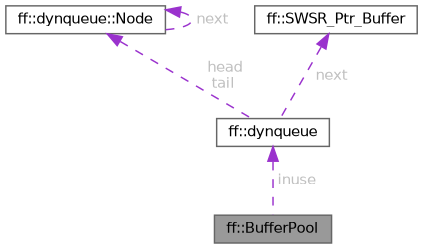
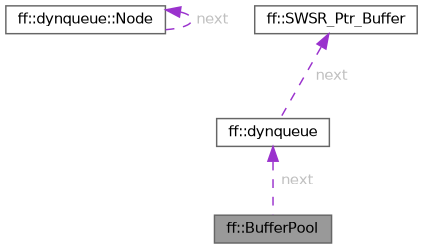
edge "ff::dynqueue" -> "ff::dynqueue::Node": removed, label "head tail"
edge "ff::BufferPool" -> "ff::dynqueue": label " inuse" -> " next"
